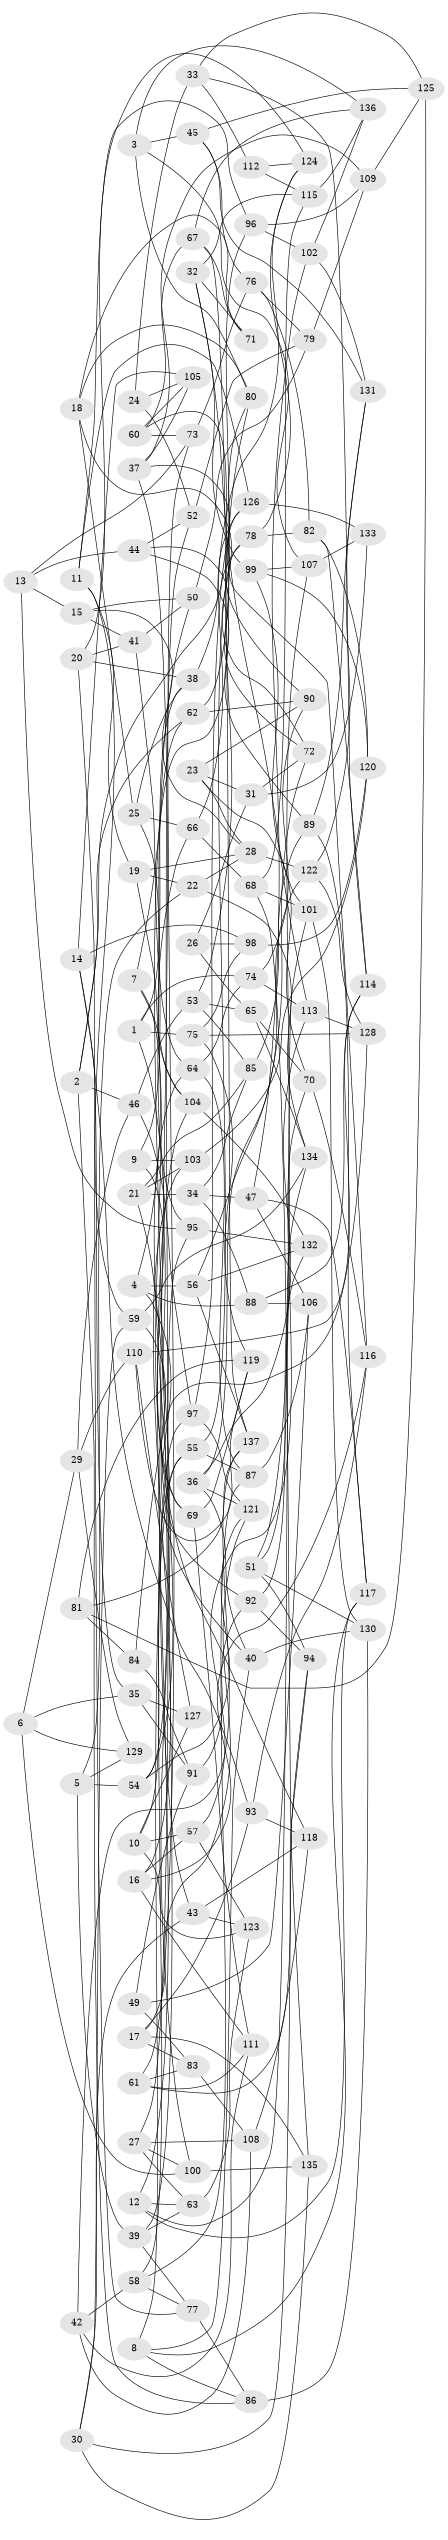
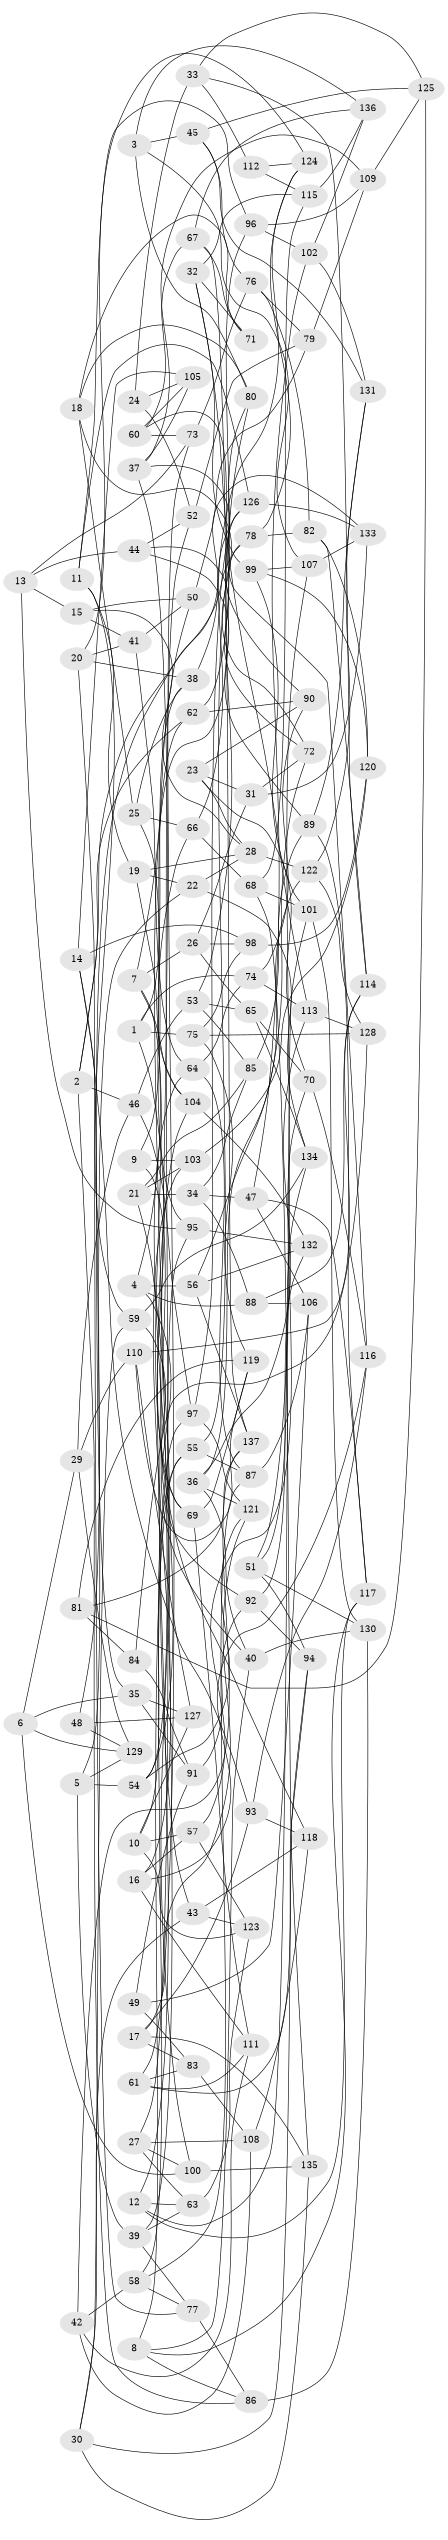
edge "26" -- "7": added
node "48": added
